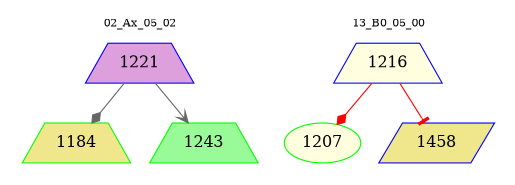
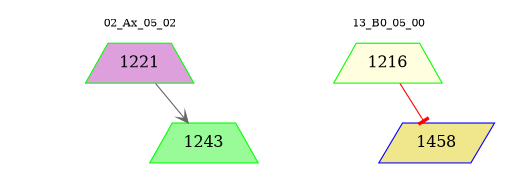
node "1221": color blue -> green
node "1216": color blue -> green
node "1184": removed
node "1207": removed
